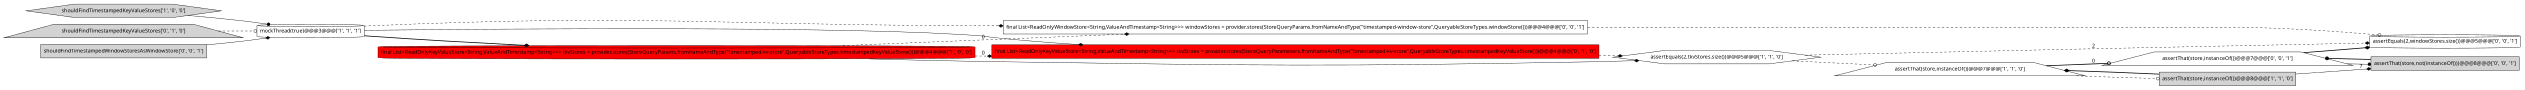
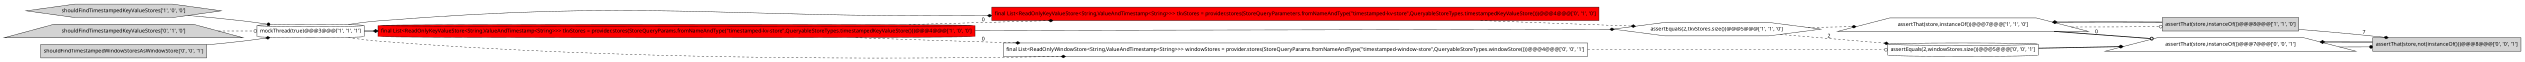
edge "assertThat(store,instanceOf())@@@7@@@['0', '0', '1']" -> "assertEquals(2,windowStores.size())@@@5@@@['0', '0', '1']": reversed
edge "assertThat(store,not(instanceOf()))@@@8@@@['0', '0', '1']" -> "assertThat(store,instanceOf())@@@7@@@['0', '0', '1']": arrowhead dot -> diamond
edge "assertEquals(2,tkvStores.size())@@@5@@@['1', '1', '0']" -> "assertThat(store,instanceOf())@@@7@@@['1', '1', '0']": arrowhead odot -> diamond
